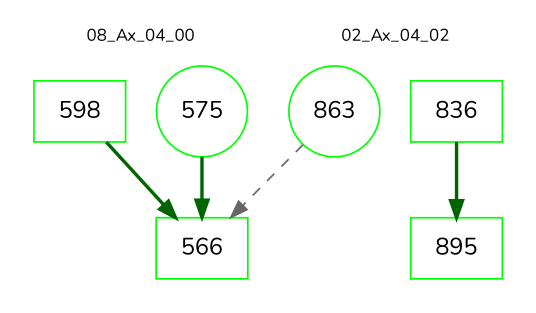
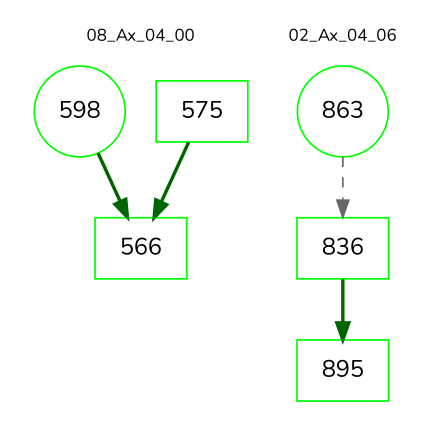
cluster "02_Ax_04_02": label "02_Ax_04_02" -> "02_Ax_04_06"
node "598": shape box -> circle
node "575": shape circle -> box
edge "863" -> "566": now "863" -> "836"
